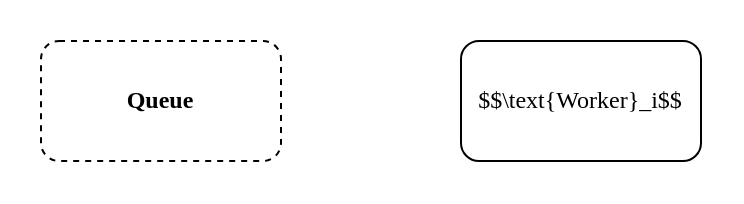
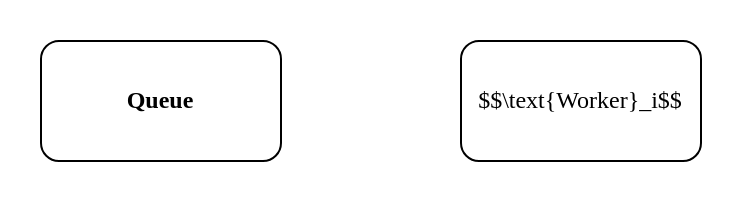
node "Queue": style dashed -> solid
